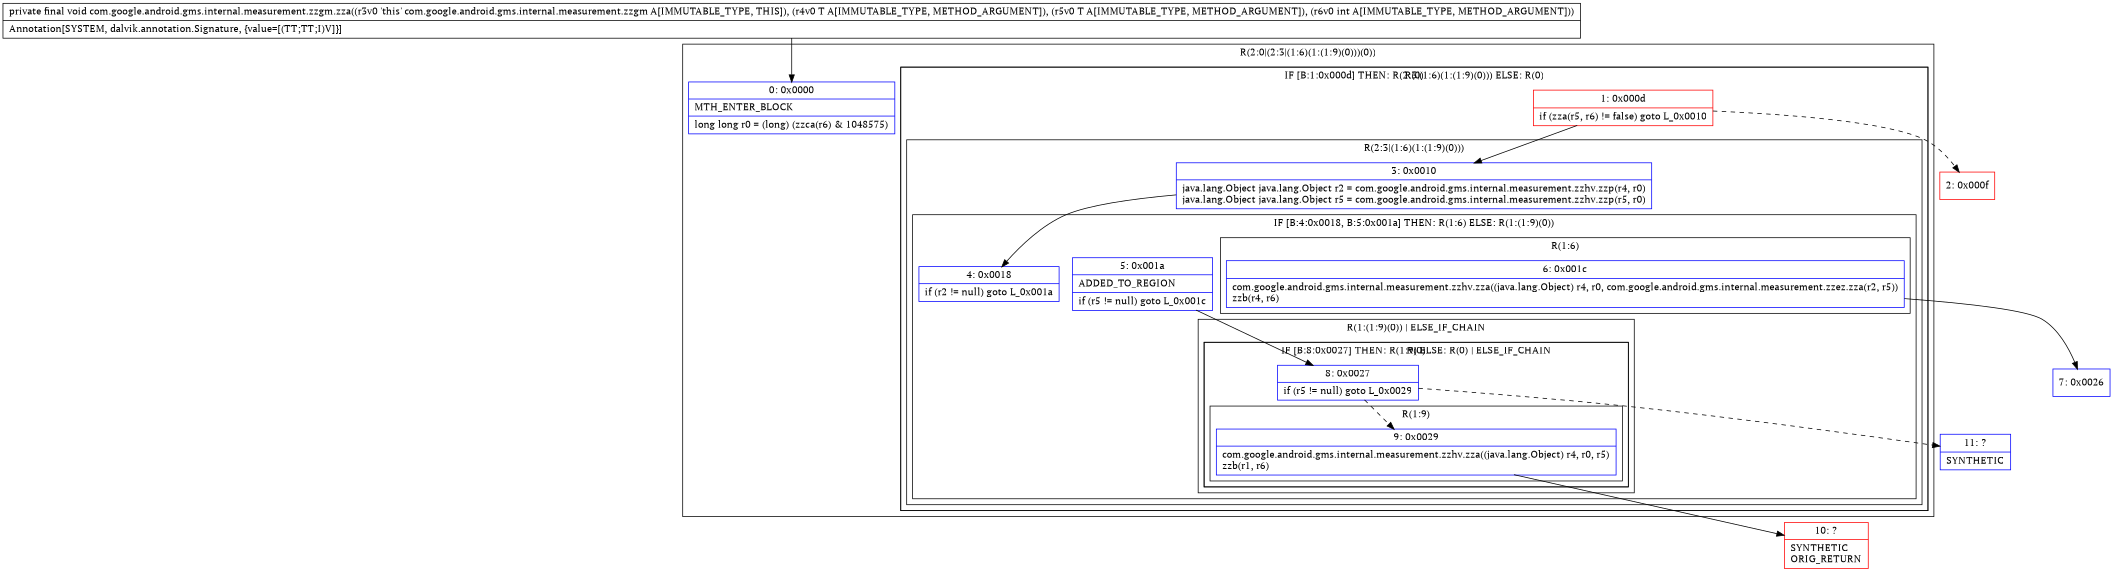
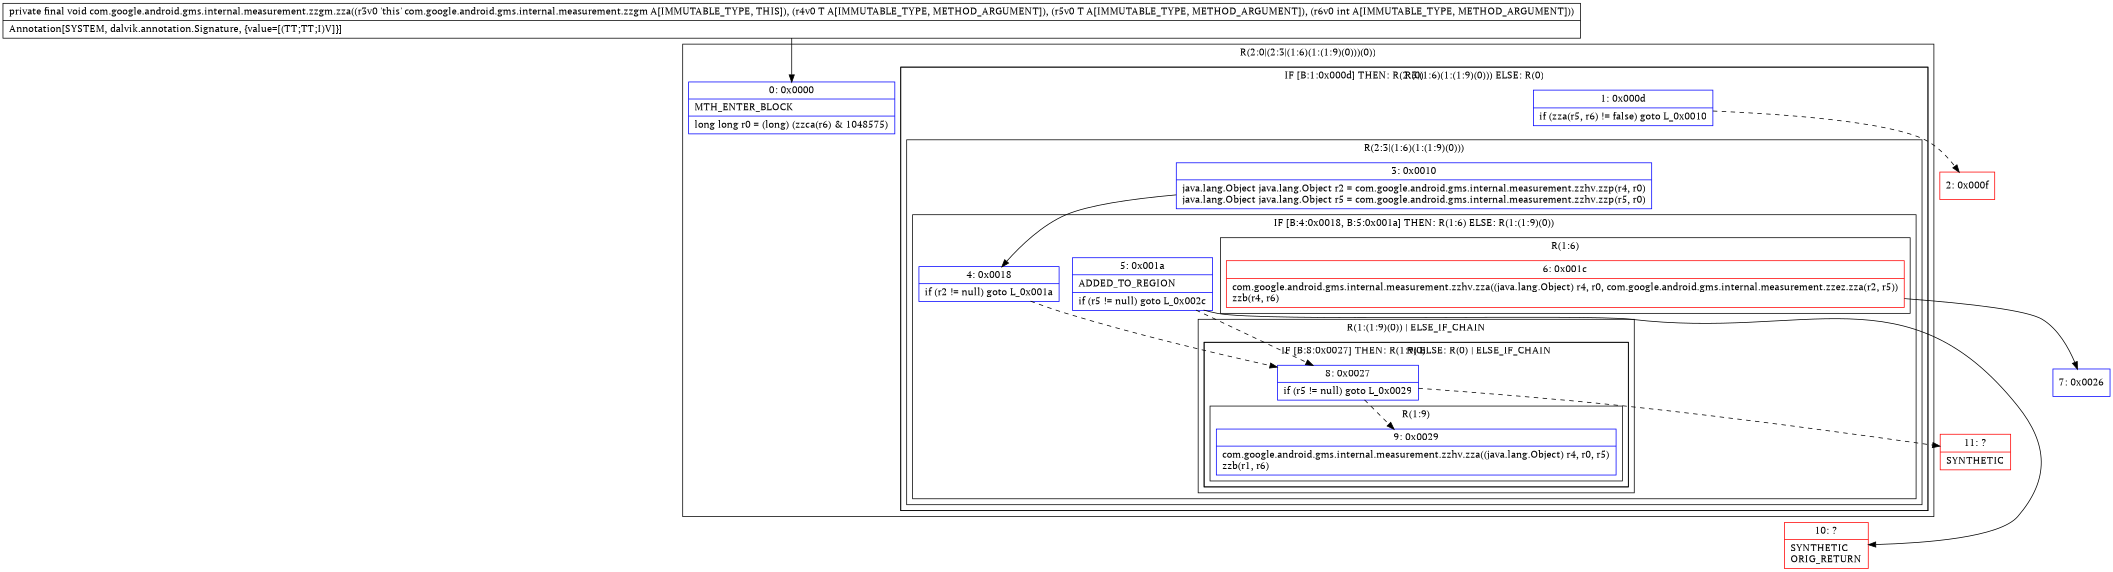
node "1: 0x000d": color red -> blue
edge "1: 0x000d" -> "3: 0x0010": removed
node "6: 0x001c": color blue -> red
node "5: 0x001a": text "if (r5 != null) goto L_0x001c" -> "if (r5 != null) goto L_0x002c"
edge "5: 0x001a" -> "8: 0x0027": style solid -> dashed
edge "4: 0x0018" -> "8: 0x0027": added
node "11: ?": color blue -> red
edge "9: 0x0029" -> "10: ?": now "5: 0x001a" -> "10: ?"
